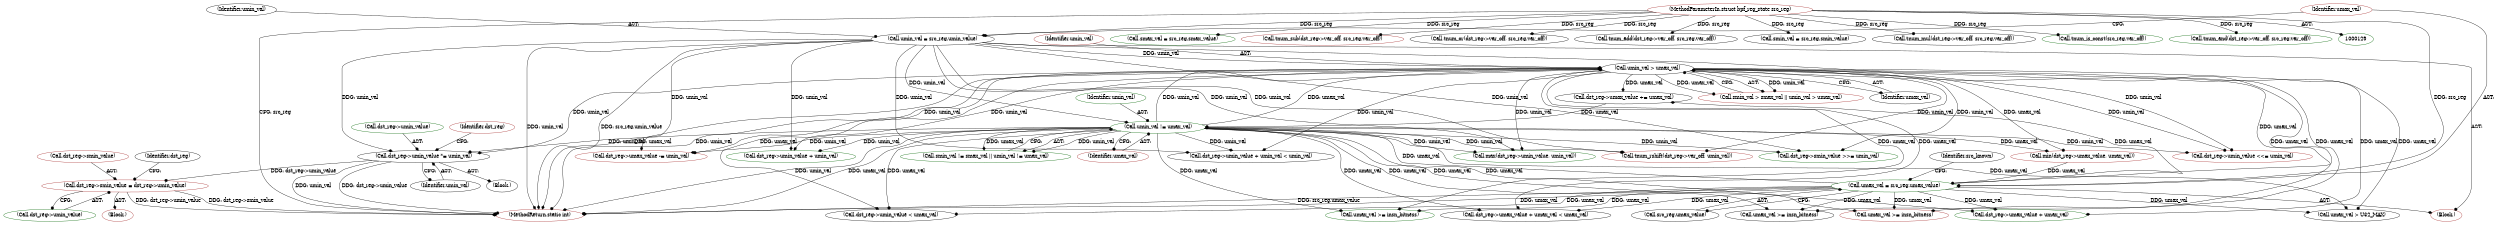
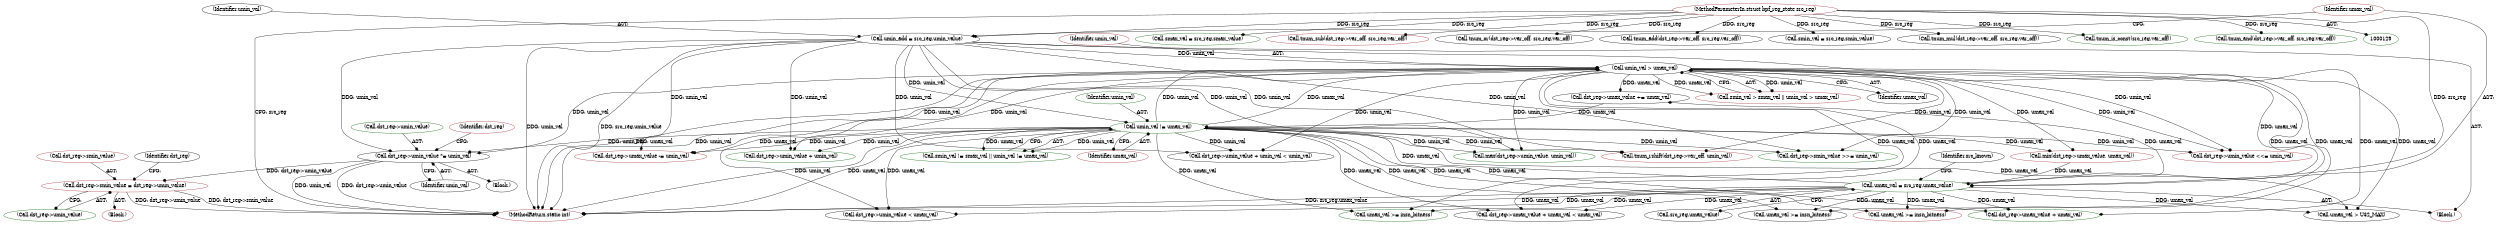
node "(Call,umin_val = src_reg.umin_value)": label "(Call,umin_val = src_reg.umin_value)" -> "(Call,umin_add = src_reg.umin_value)"
edge "(Call,umin_val > umax_val)" -> "(Call,dst_reg->umin_value + umin_val < umin_val)": arrowhead diamond -> dot
